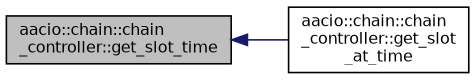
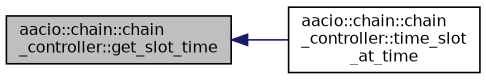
node "aacio::chain::chain _controller::get_slot _at_time": label "aacio::chain::chain _controller::get_slot _at_time" -> "aacio::chain::chain _controller::time_slot _at_time"
